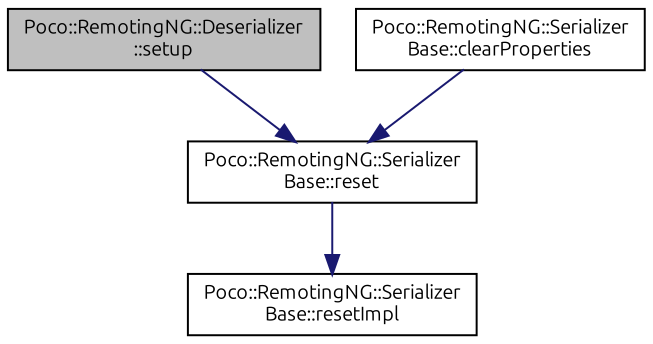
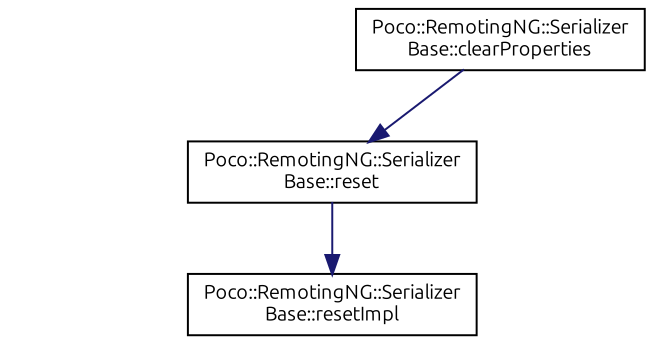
node "Poco::RemotingNG::Deserializer ::setup": removed
